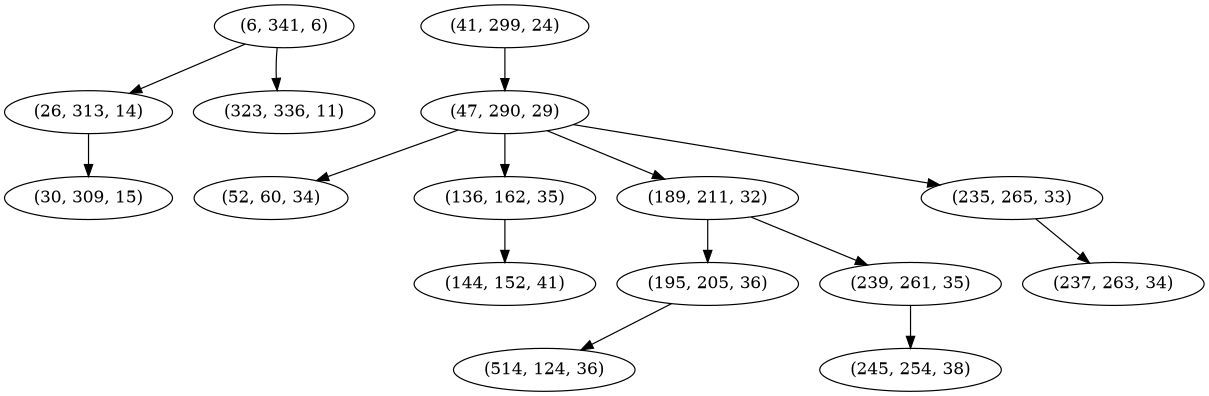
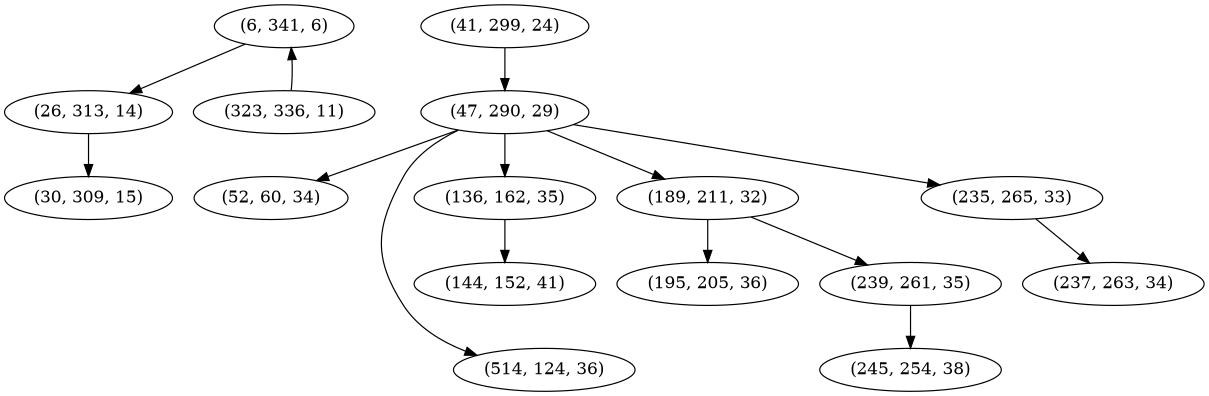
edge "(6, 341, 6)" -> "(323, 336, 11)": reversed
edge "(195, 205, 36)" -> "(514, 124, 36)": now "(47, 290, 29)" -> "(514, 124, 36)"
